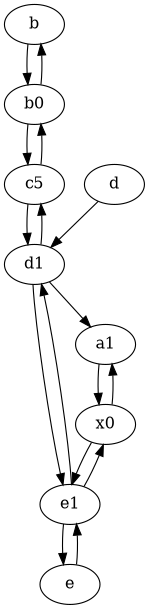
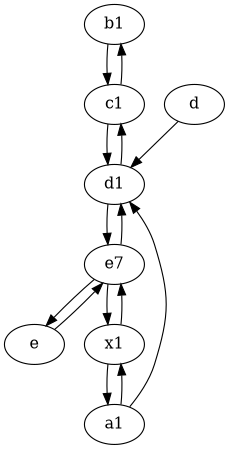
node "b": removed
node "b0": label "b0" -> "b1"
node "c5": label "c5" -> "c1"
edge "d1" -> "a1": reversed
node "x0": label "x0" -> "x1"
node "e1": label "e1" -> "e7"
